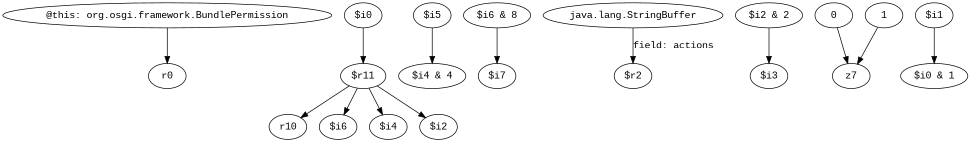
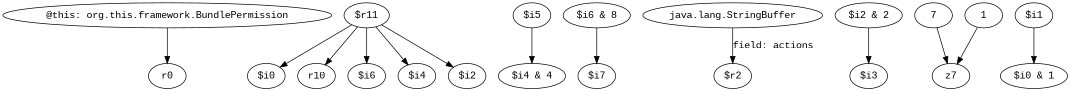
node "@this: org.osgi.framework.BundlePermission": label "@this: org.osgi.framework.BundlePermission" -> "@this: org.this.framework.BundlePermission"
node "0": label "0" -> "7"
edge "$i0" -> "$r11": reversed
